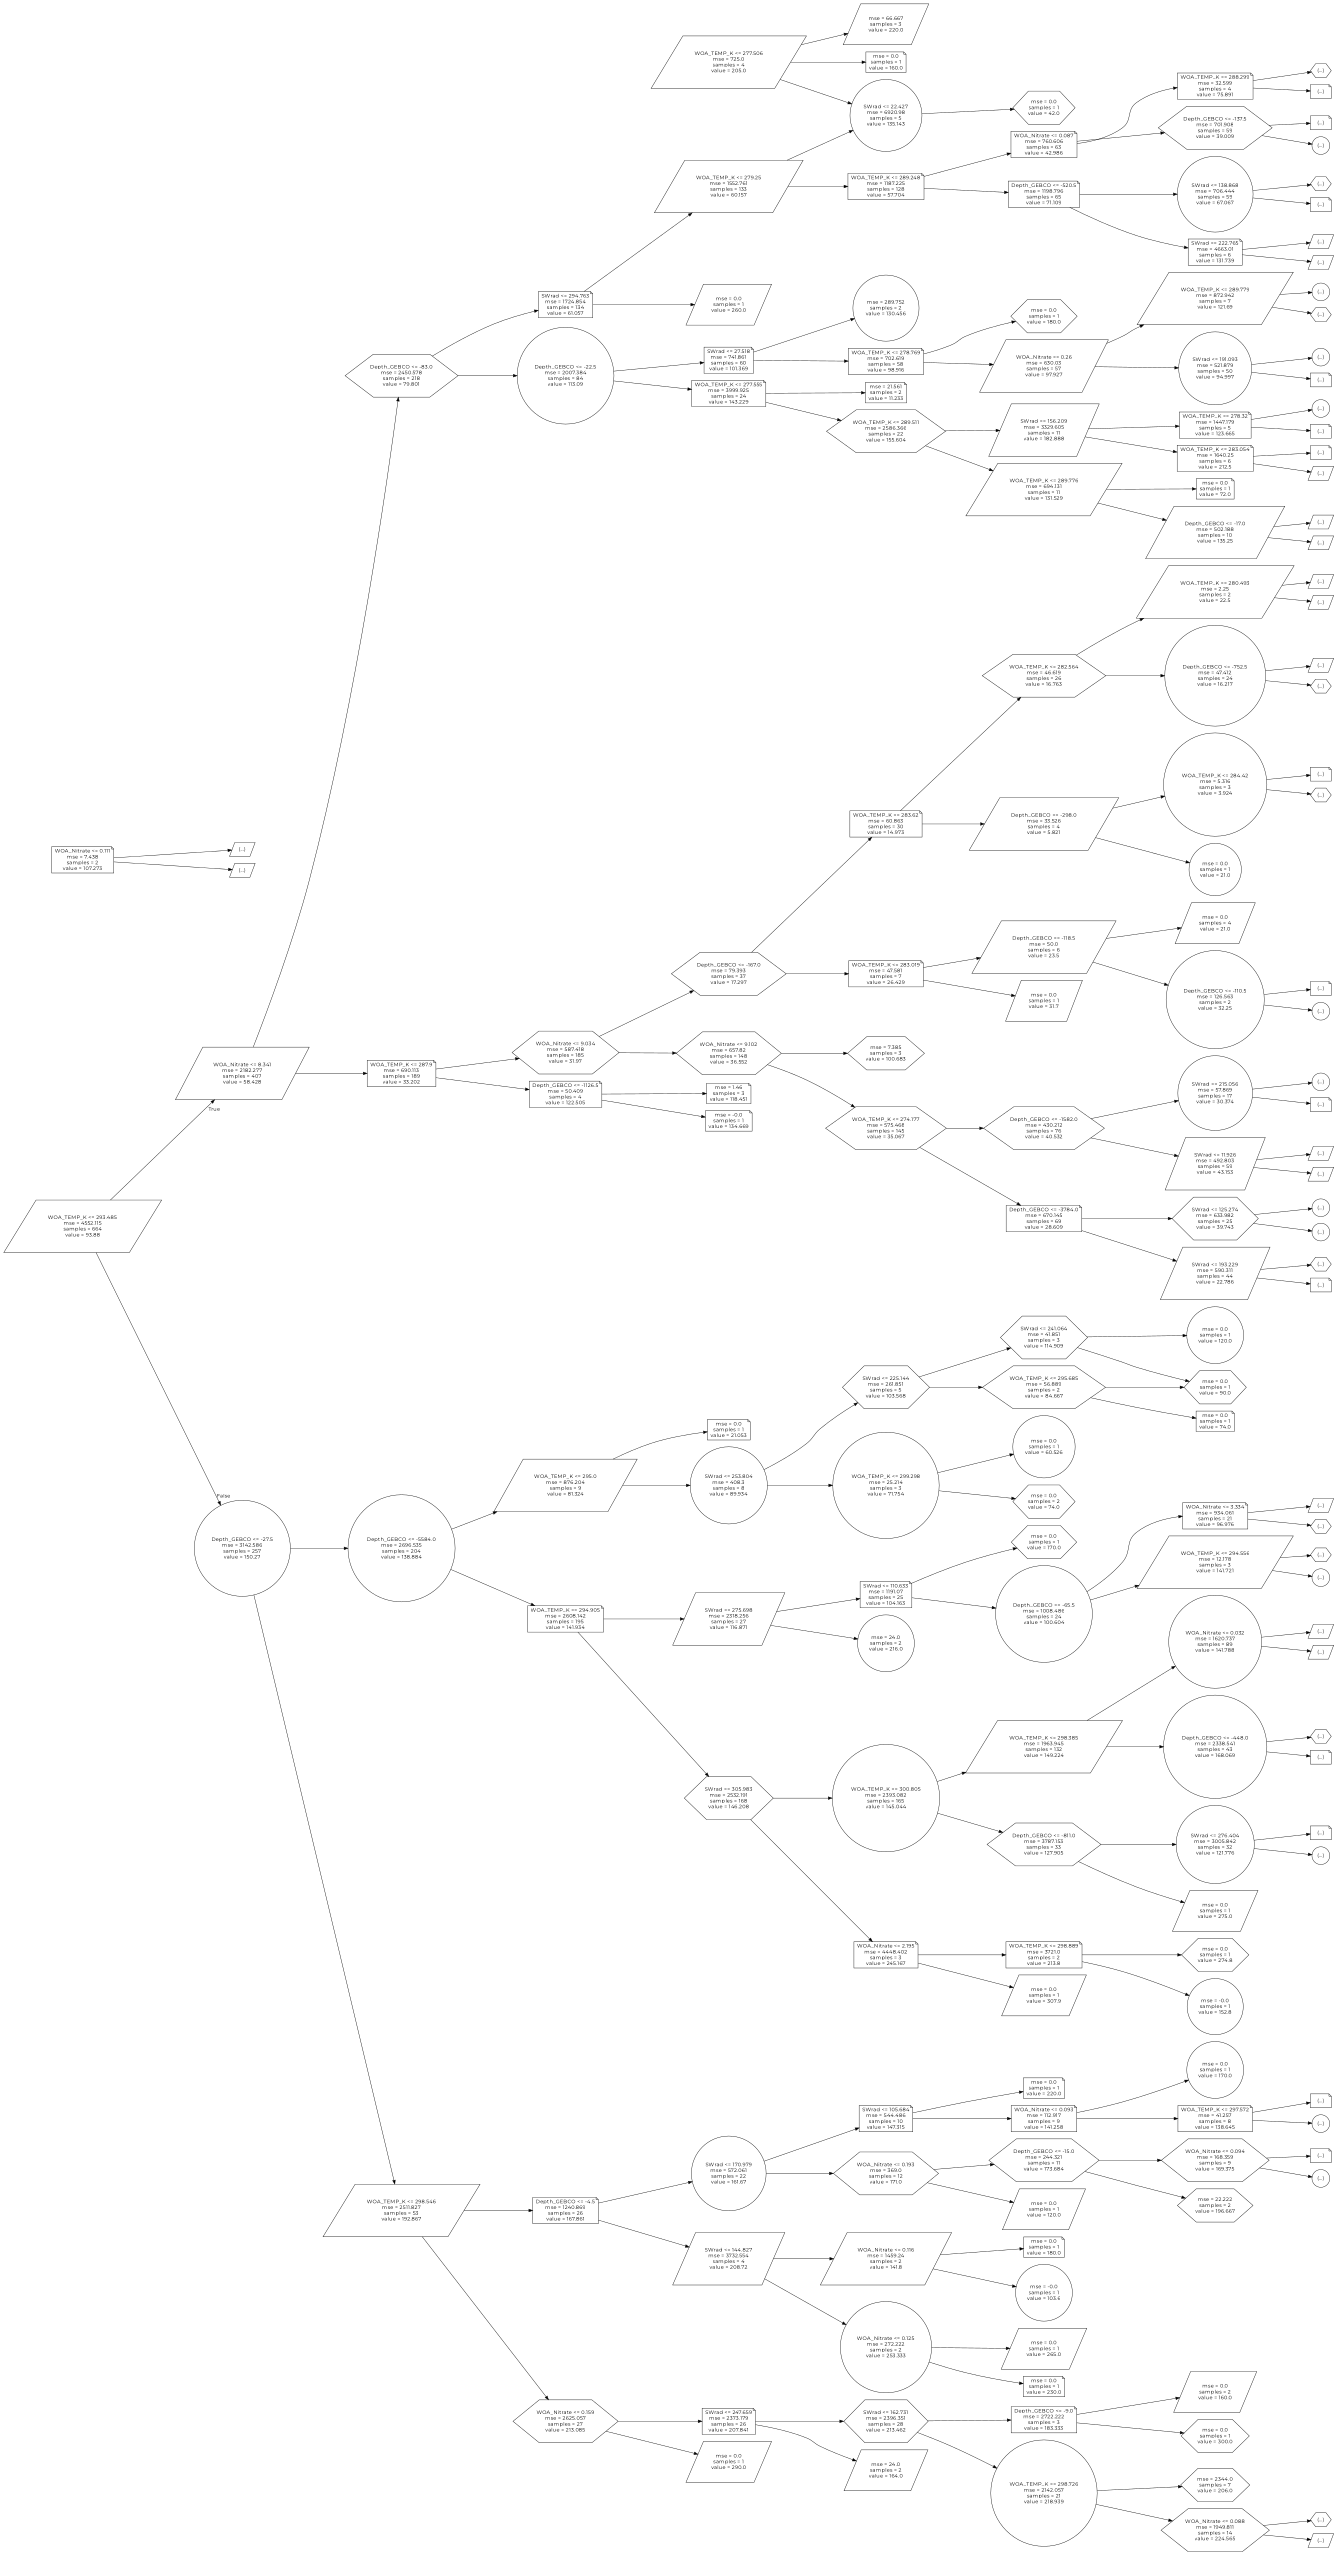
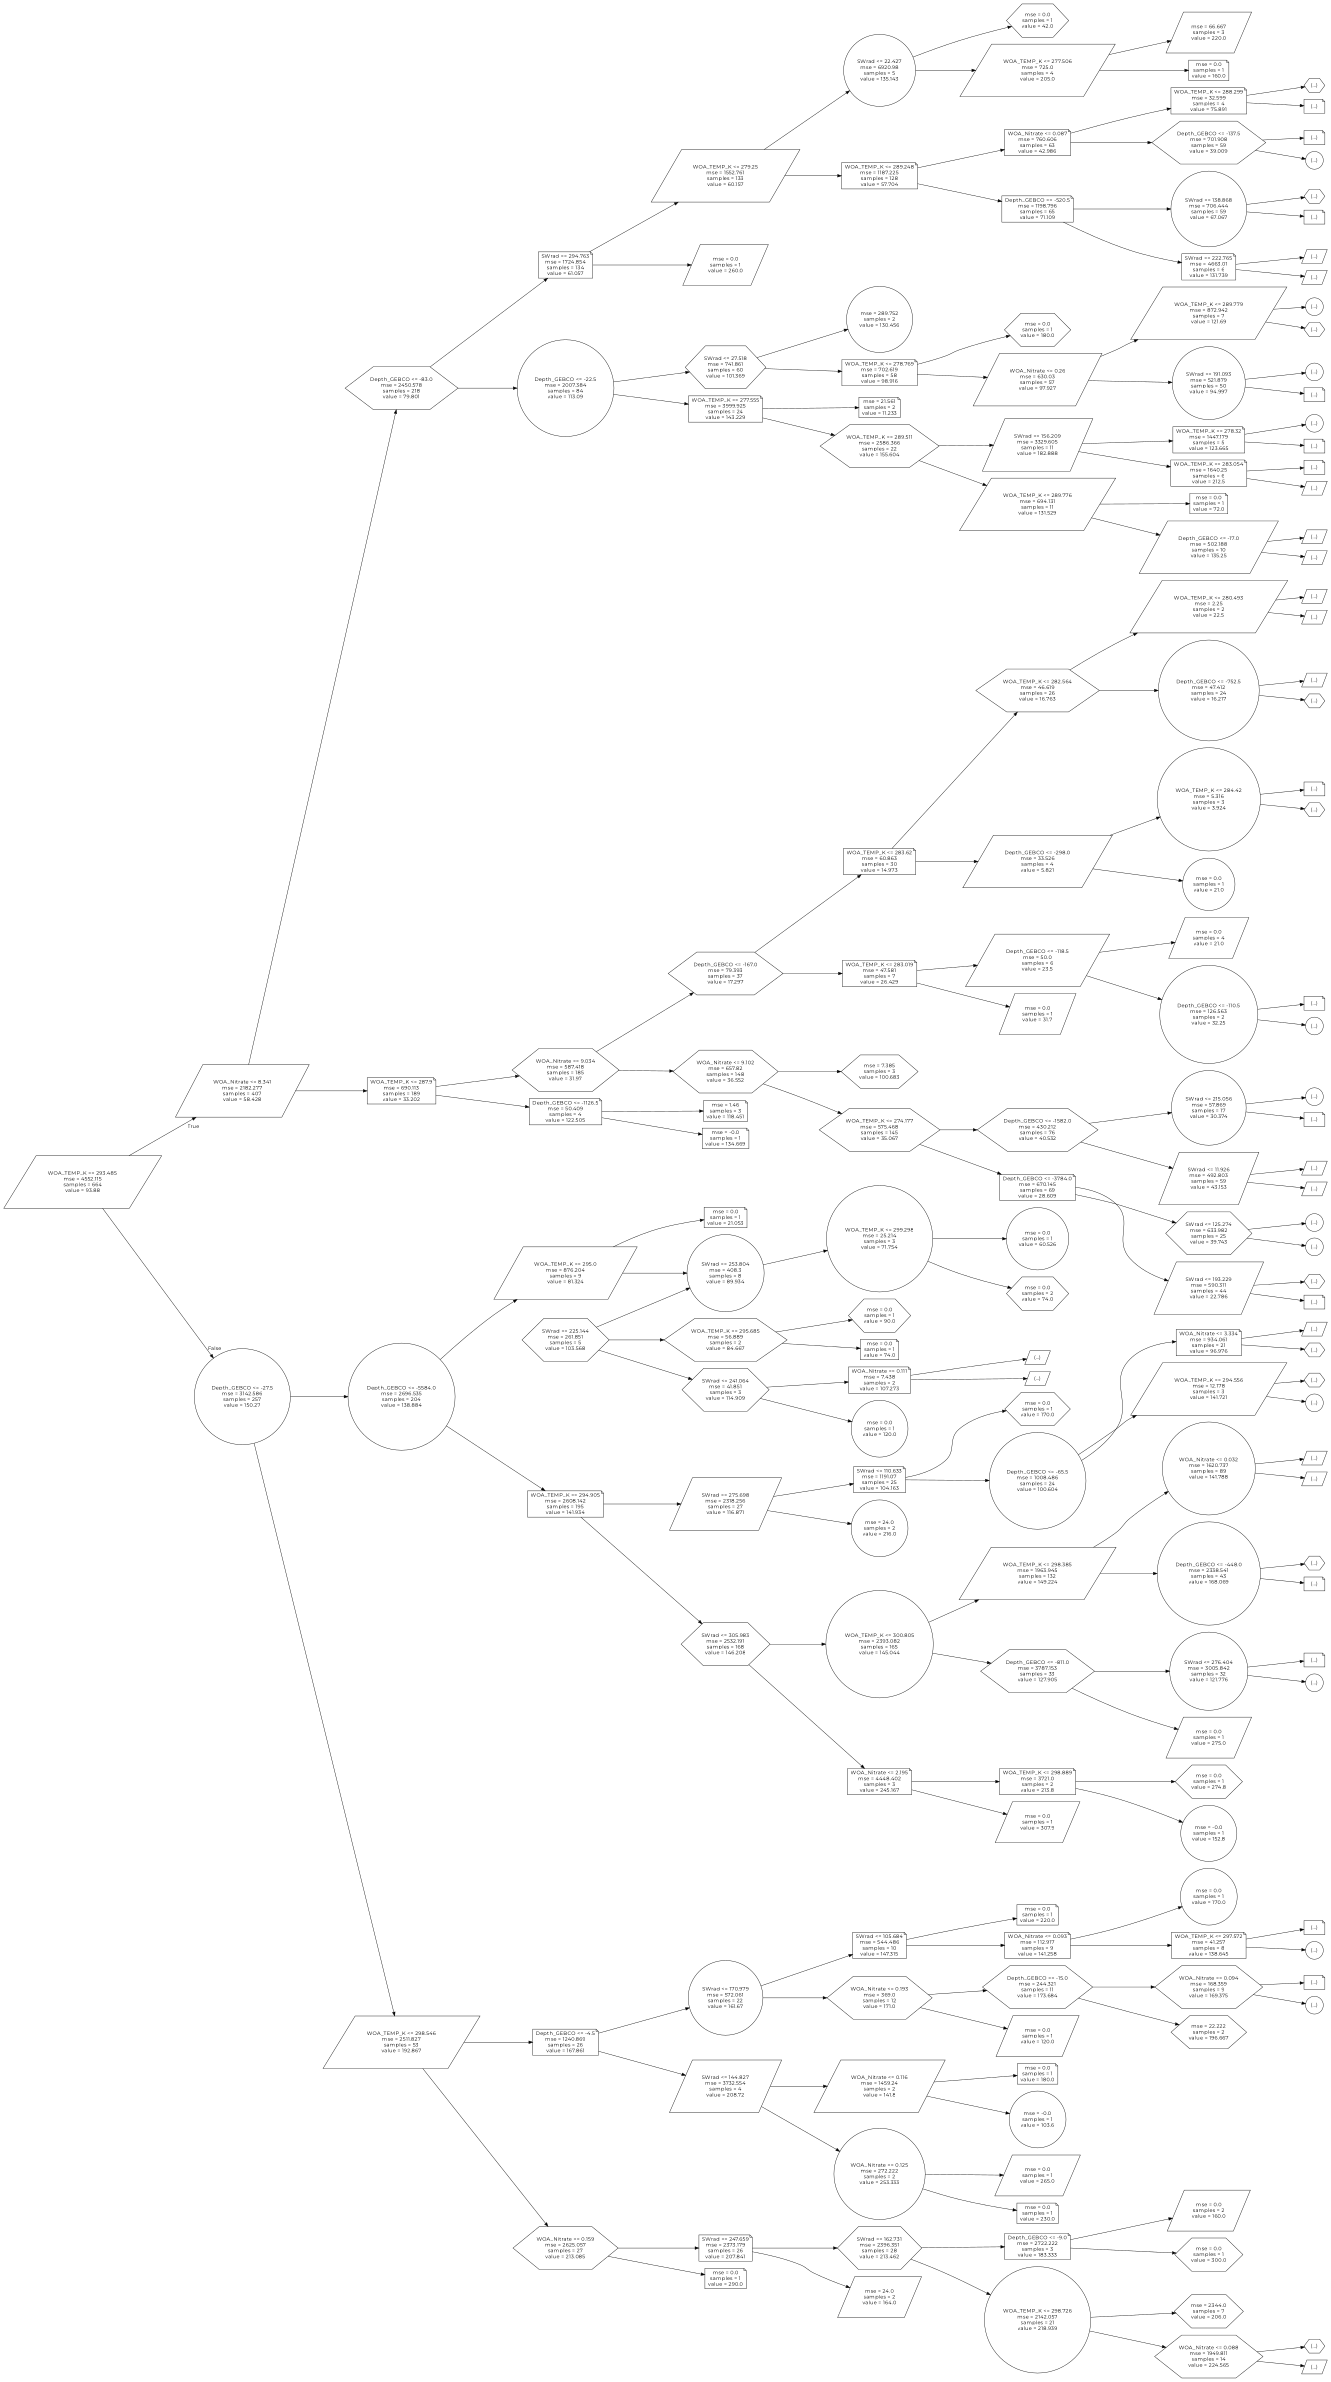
edge "WOA_TEMP_K <= 277.506 mse = 725.0 samples = 4 value = 205.0" -> "SWrad <= 22.427 mse = 6920.98 samples = 5 value = 135.143": reversed
node "SWrad <= 27.518 mse = 741.861 samples = 60 value = 101.369": shape note -> hexagon
edge "SWrad <= 241.064 mse = 41.851 samples = 3 value = 114.909" -> "mse = 0.0 samples = 1 value = 90.0": now "SWrad <= 241.064 mse = 41.851 samples = 3 value = 114.909" -> "WOA_Nitrate <= 0.111 mse = 7.438 samples = 2 value = 107.273"
edge "SWrad <= 253.804 mse = 408.3 samples = 8 value = 89.934" -> "SWrad <= 225.144 mse = 261.851 samples = 5 value = 103.568": reversed
node "mse = 0.0 samples = 1 value = 290.0": shape parallelogram -> note
